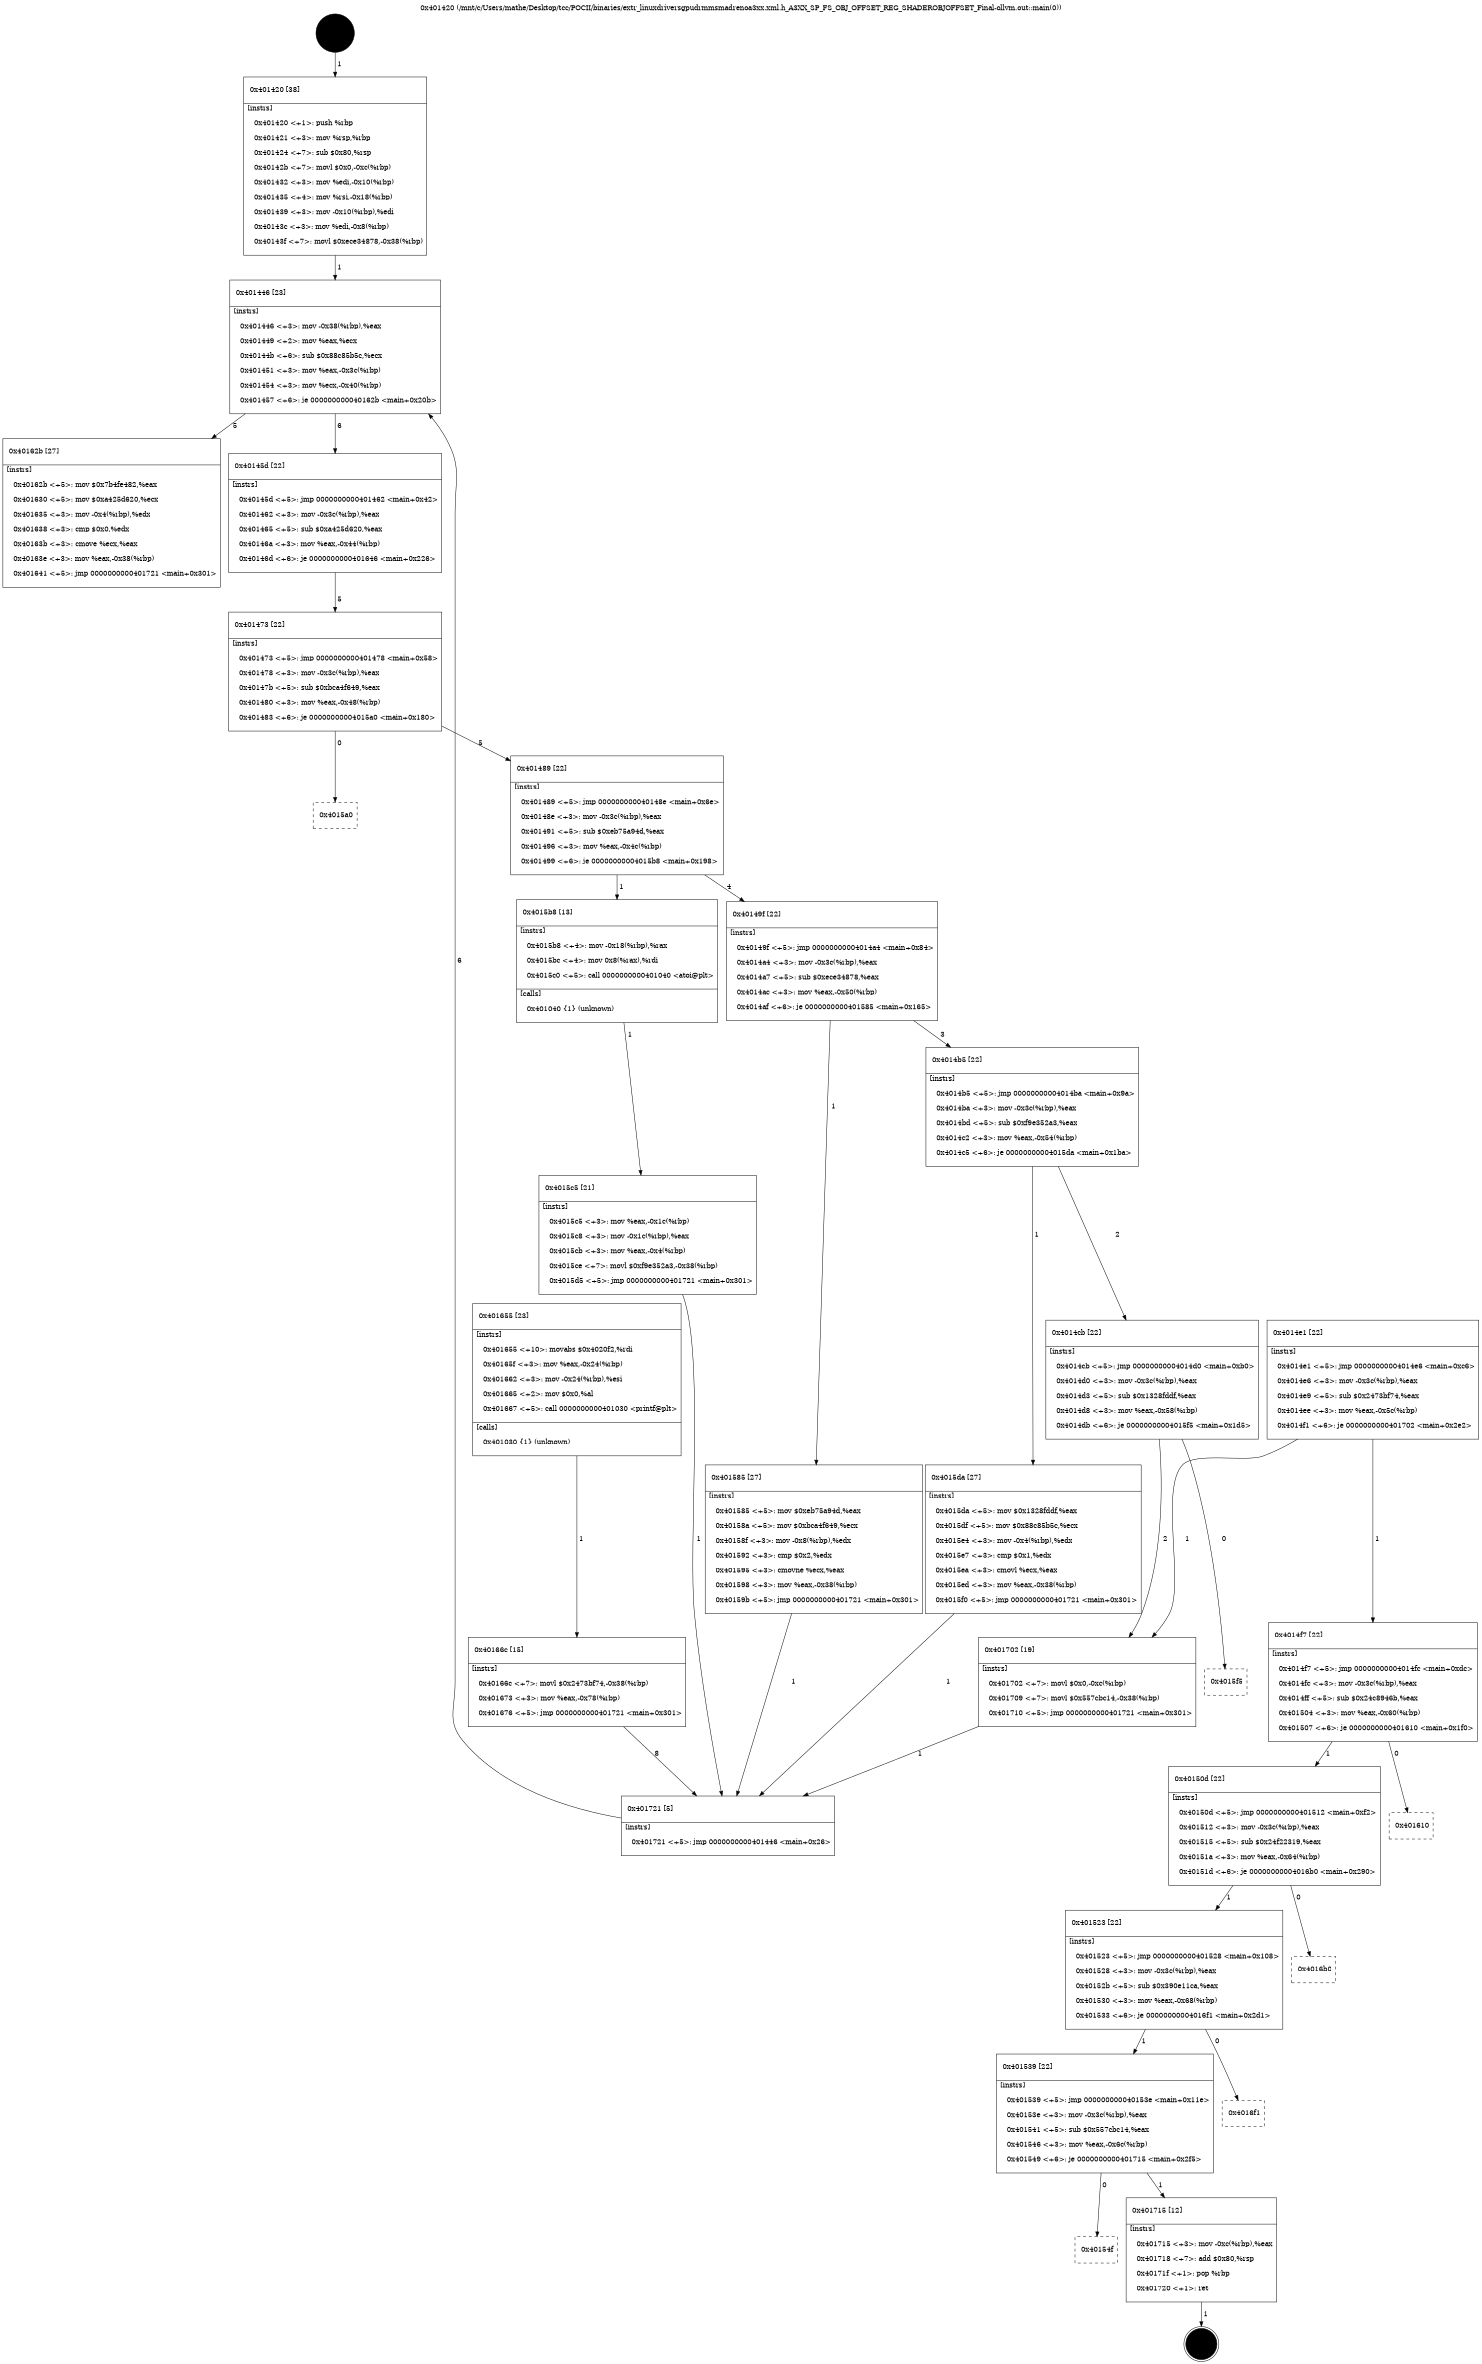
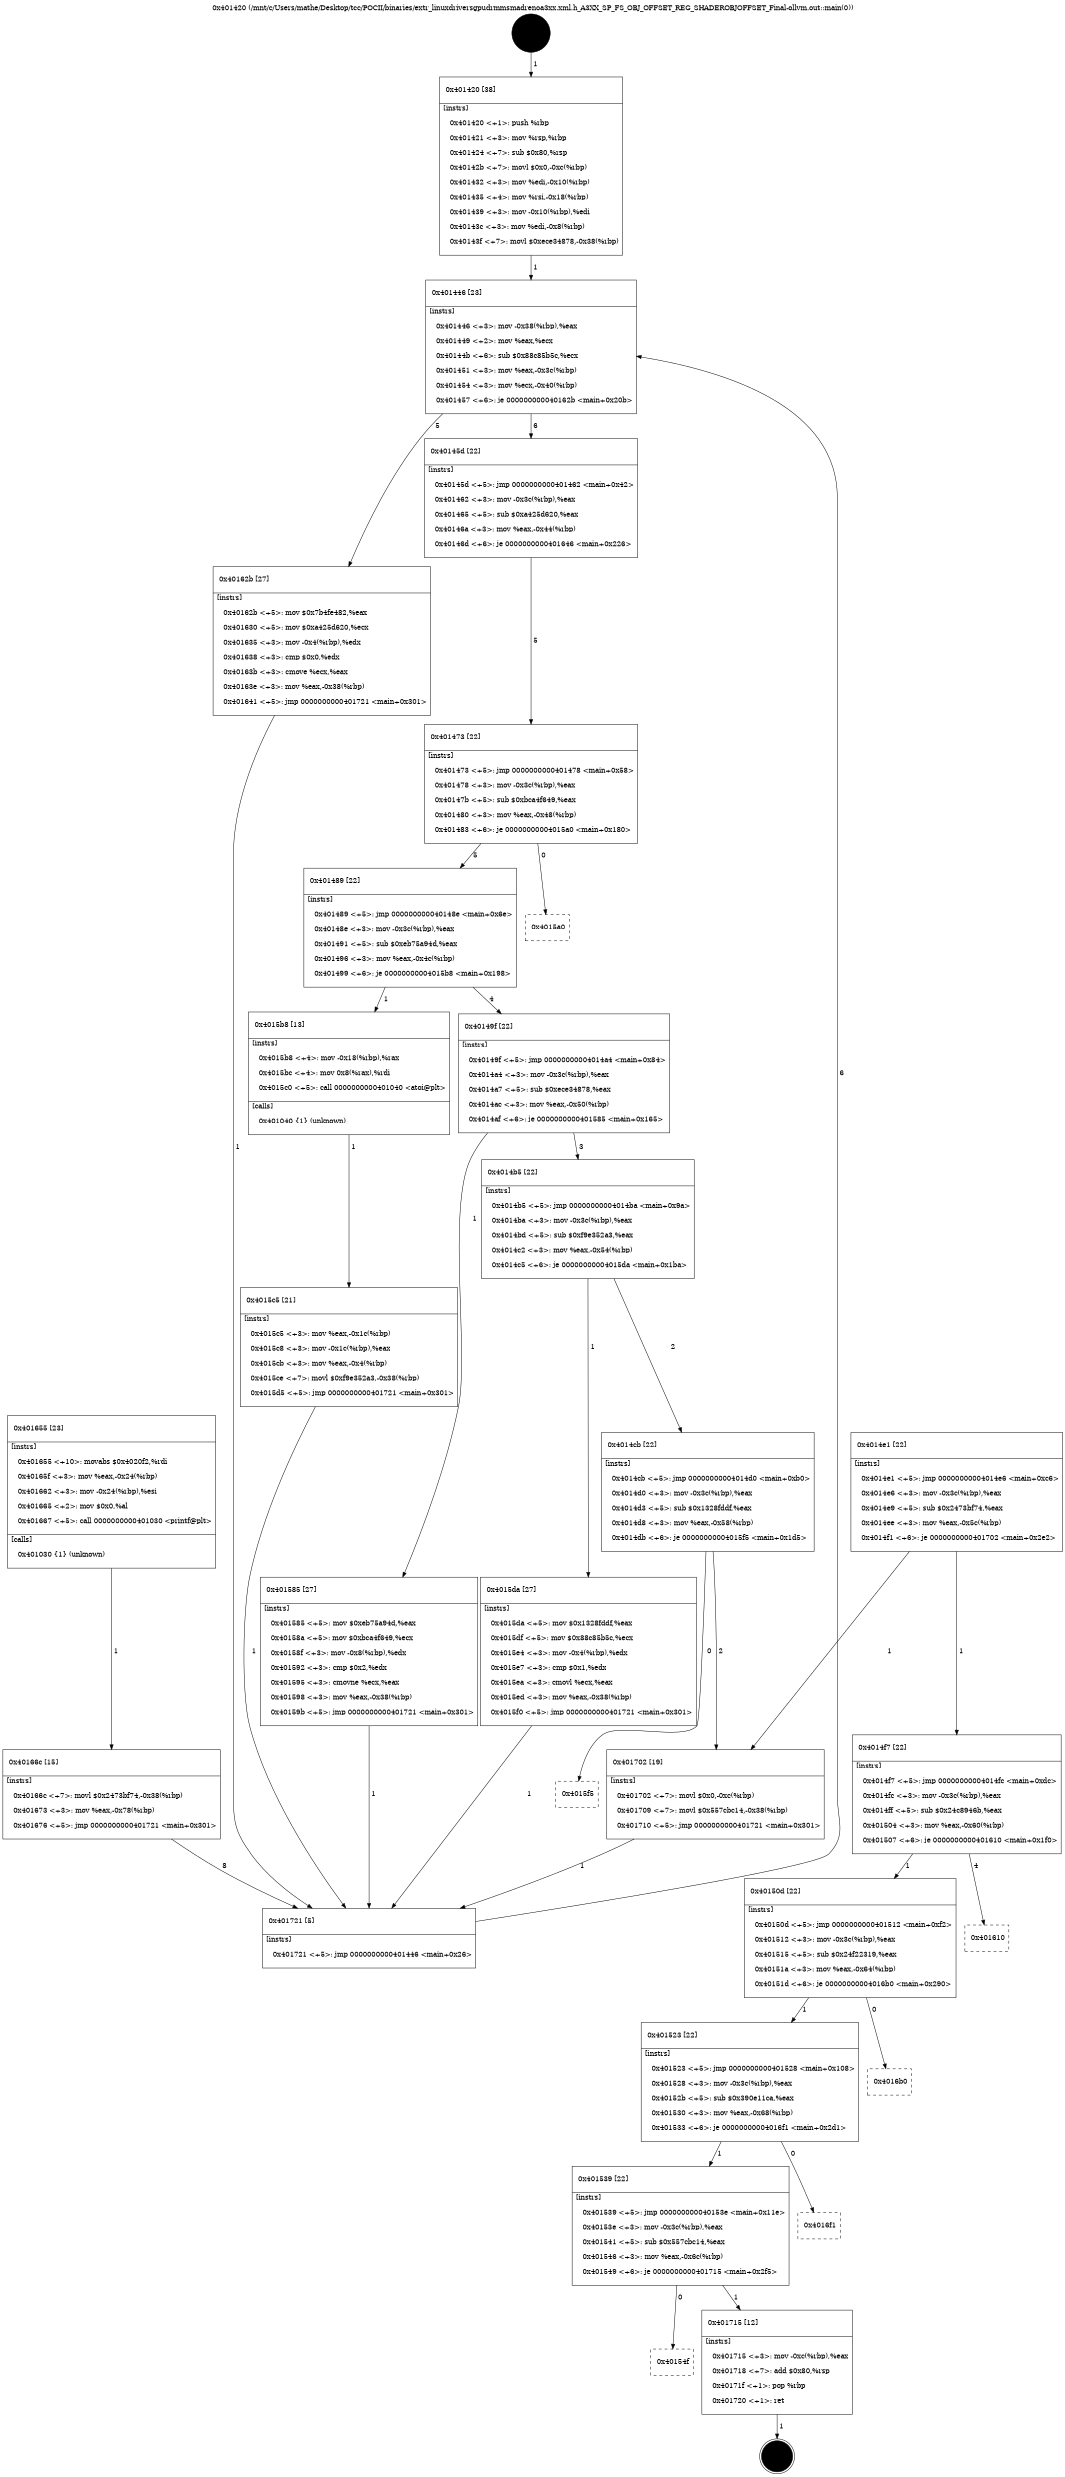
edge "0x40162b [27]" -> "0x401721 [5]": added, label "1"
edge "0x4014f7 [22]" -> "0x401610": label " 0" -> " 4"
